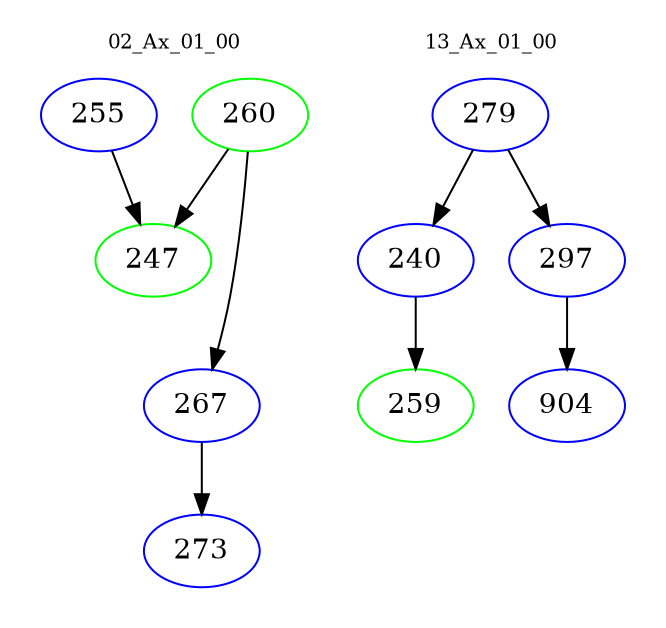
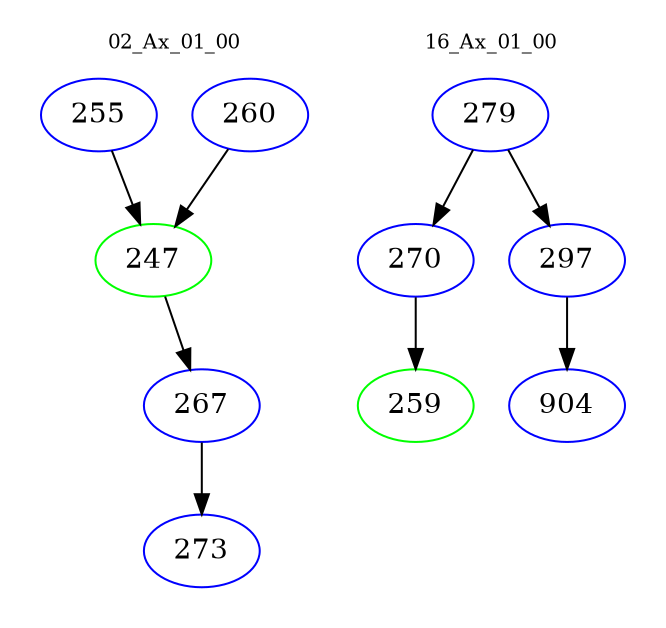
cluster "13_Ax_01_00": label "13_Ax_01_00" -> "16_Ax_01_00"
node "260": color green -> blue
edge "260" -> "267": now "247" -> "267"
node "240": label "240" -> "270"
